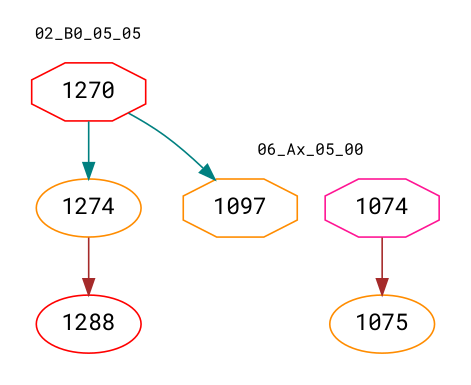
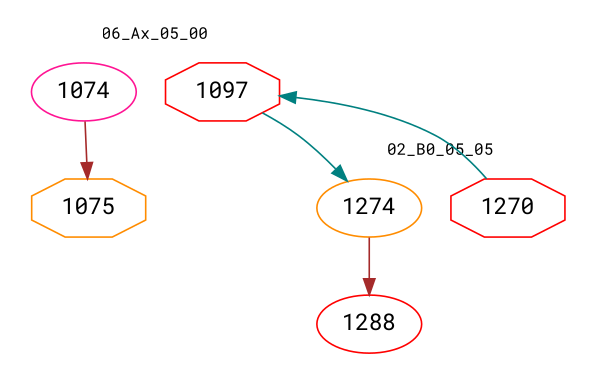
edge "1270" -> "1274": now "1097" -> "1274"
node "1097": color darkorange -> red
node "1074": shape octagon -> ellipse
node "1075": shape ellipse -> octagon
